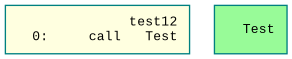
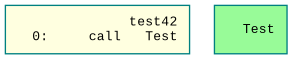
node "test12 0:     call   Test": label "test12 0:     call   Test" -> "test42 0:     call   Test"
